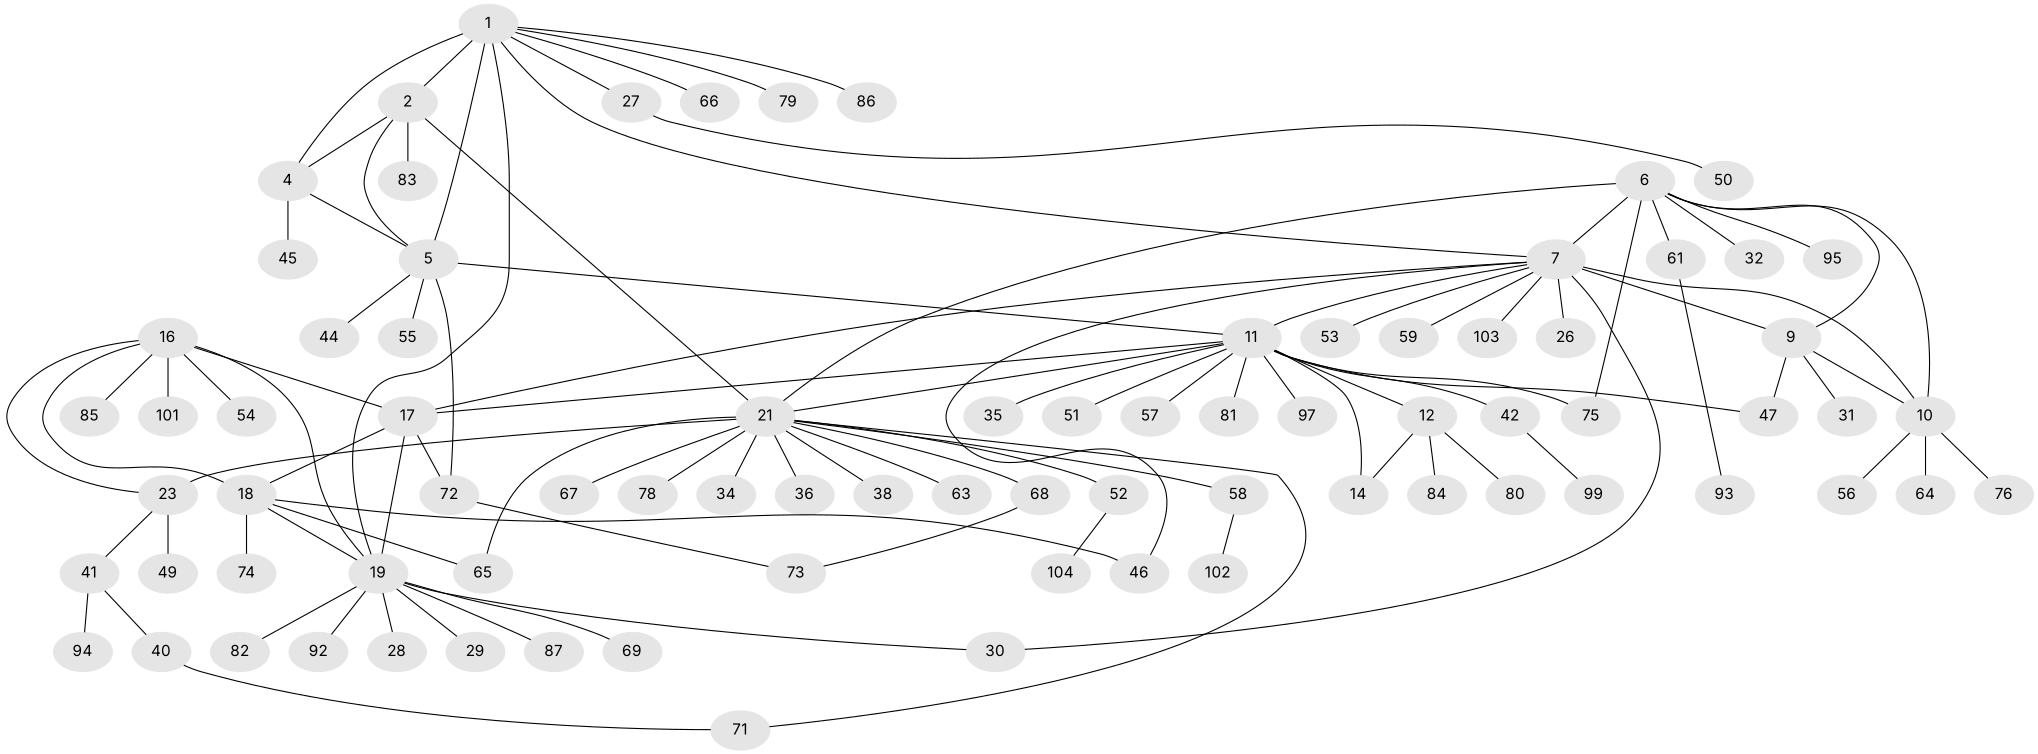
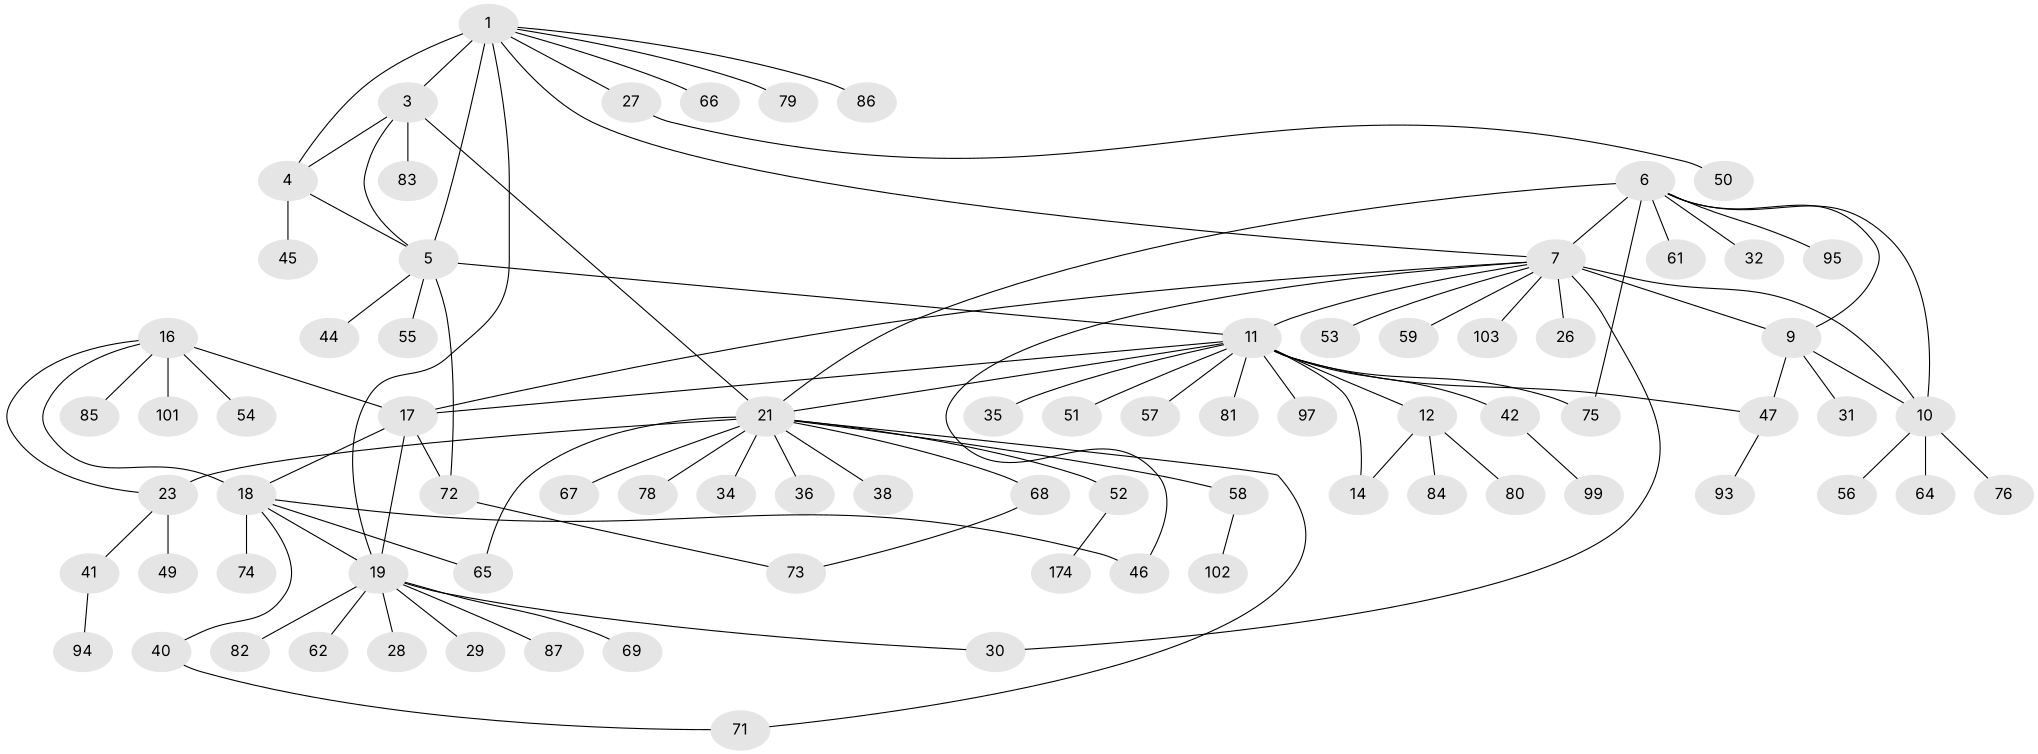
node "2": label "2" -> "3"
edge "61" -- "93": now "47" -- "93"
edge "16" -- "19": removed
node "63": removed
node "104": label "104" -> "174"
edge "41" -- "40": now "18" -- "40"
node "92": label "92" -> "62"
